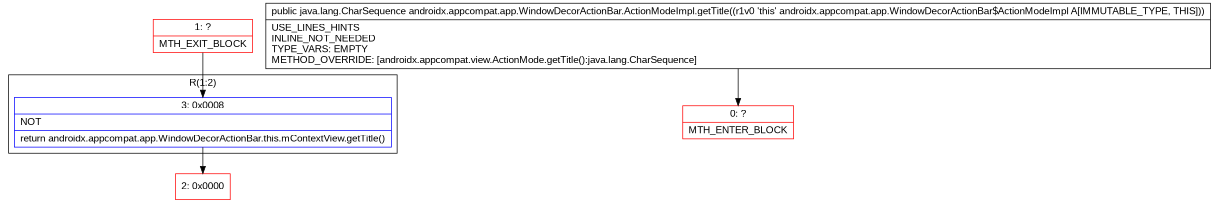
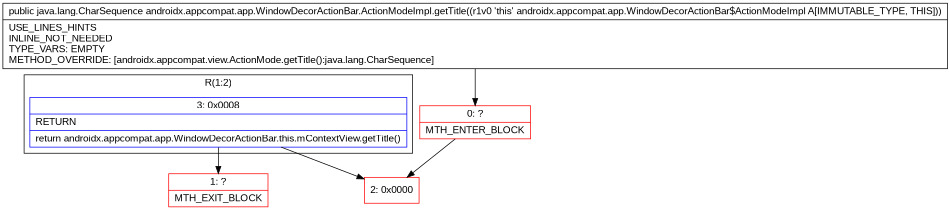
edge "1: ?" -> "3: 0x0008": reversed
node "3: 0x0008": text "NOT" -> "RETURN"
edge "0: ?" -> "2: 0x0000": added
